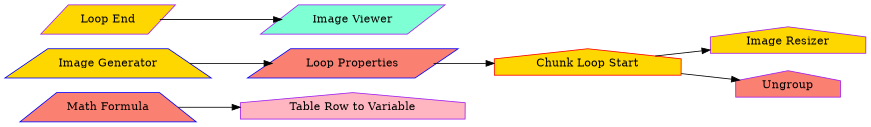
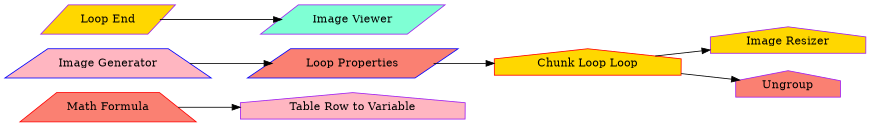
node "Image Generator": fillcolor gold -> lightpink
node "Chunk Loop Start": label "Chunk Loop Start" -> "Chunk Loop Loop"
node "Math Formula": color blue -> red
